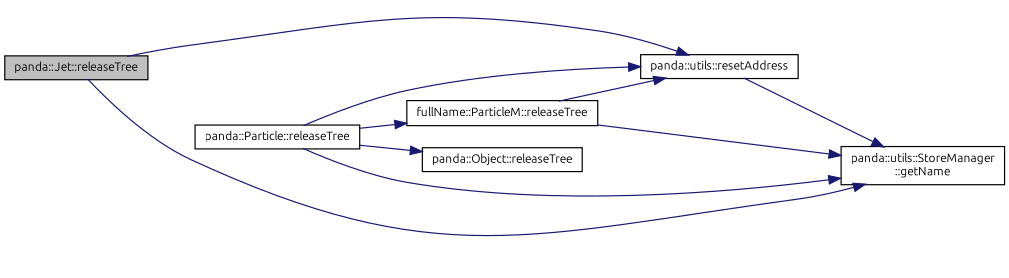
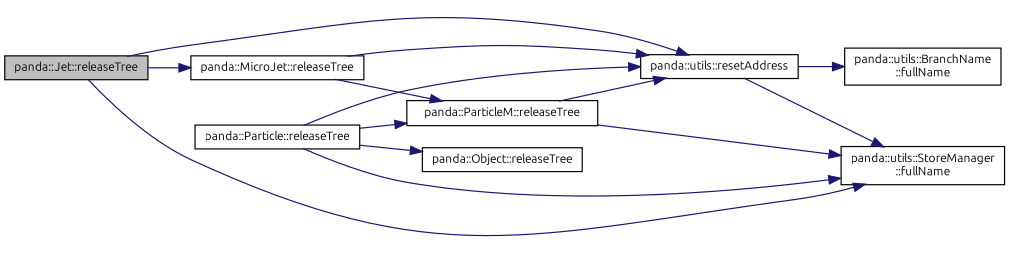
node "panda::utils::BranchName ::fullName": added
node "panda::MicroJet::releaseTree": added
node "fullName::ParticleM::releaseTree": label "fullName::ParticleM::releaseTree" -> "panda::ParticleM::releaseTree"
node "panda::utils::StoreManager ::getName": label "panda::utils::StoreManager ::getName" -> "panda::utils::StoreManager ::fullName"
